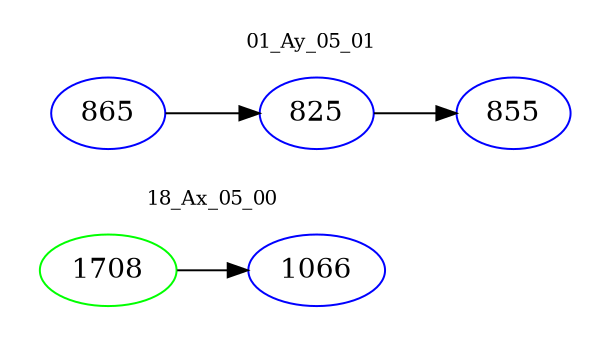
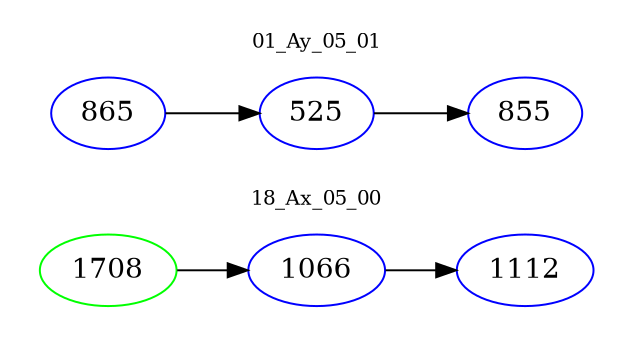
node "825": label "825" -> "525"
node "1112": added
